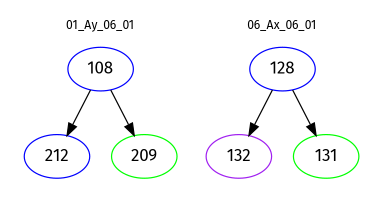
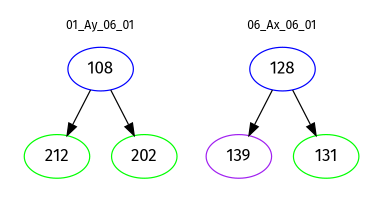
node "212": color blue -> green
node "209": label "209" -> "202"
node "132": label "132" -> "139"
